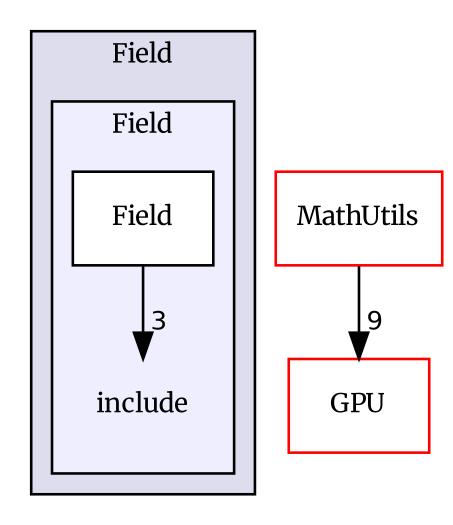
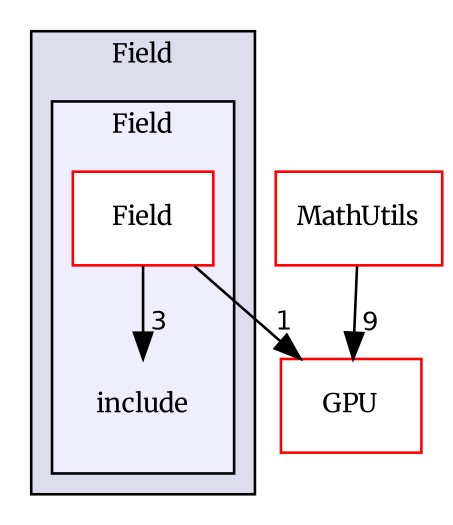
node "Field": color black -> red
edge "Field" -> "GPU": added
